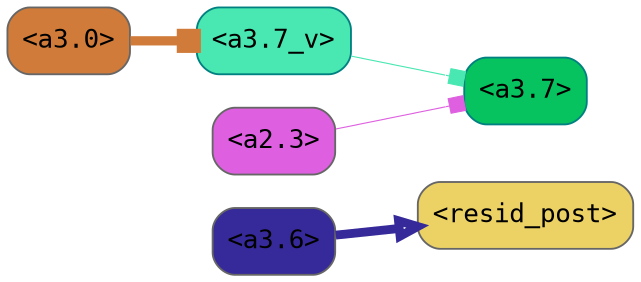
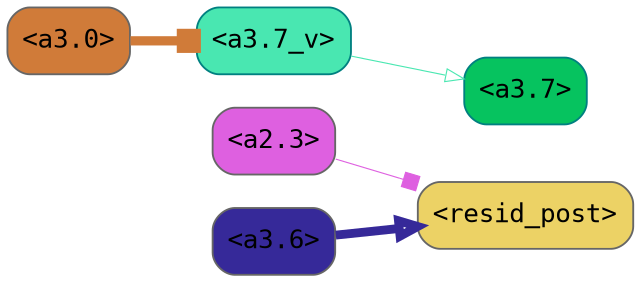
edge "<a3.7_v>" -> "<a3.7>": arrowhead box -> onormal
edge "<a2.3>" -> "<a3.7>": now "<a2.3>" -> "<resid_post>"
